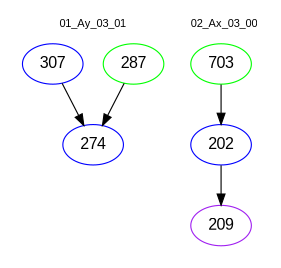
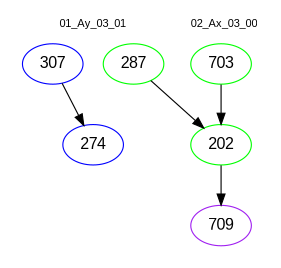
edge "287" -> "274": now "287" -> "202"
node "202": color blue -> green
node "209": label "209" -> "709"
